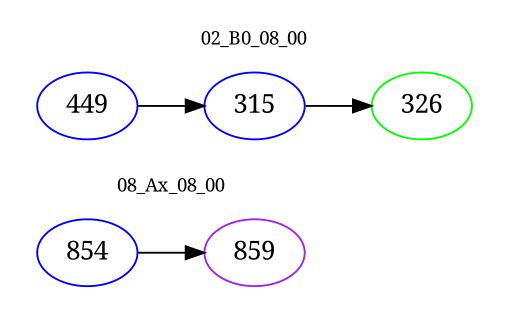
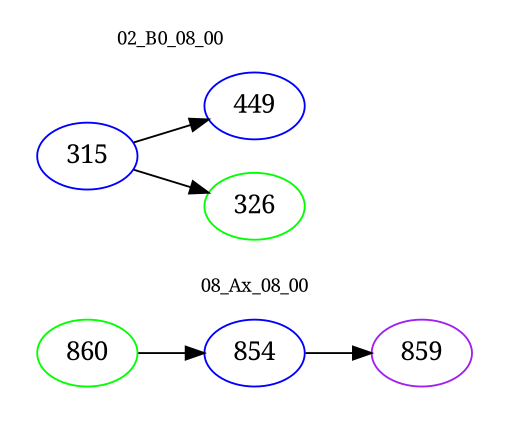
edge "449" -> "315": reversed
node "860": added
